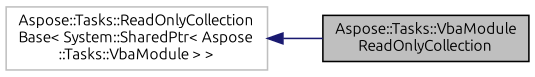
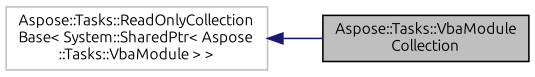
node "Aspose::Tasks::VbaModule ReadOnlyCollection": label "Aspose::Tasks::VbaModule ReadOnlyCollection" -> "Aspose::Tasks::VbaModule Collection"
